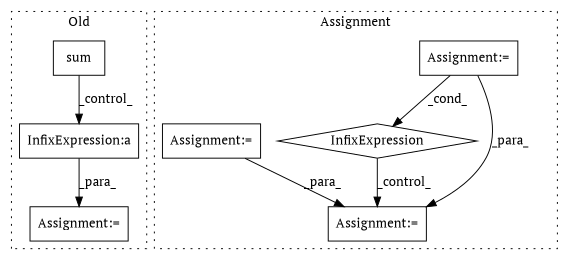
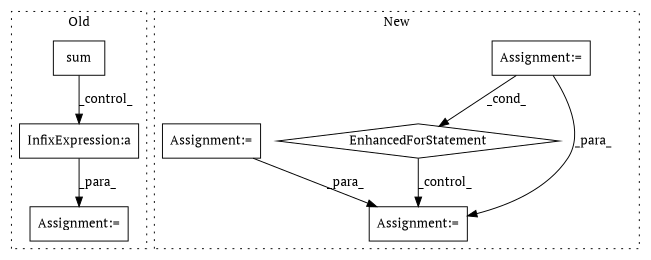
cluster "Assignment": label "Assignment" -> "New"
node "InfixExpression": label "InfixExpression" -> "EnhancedForStatement"
